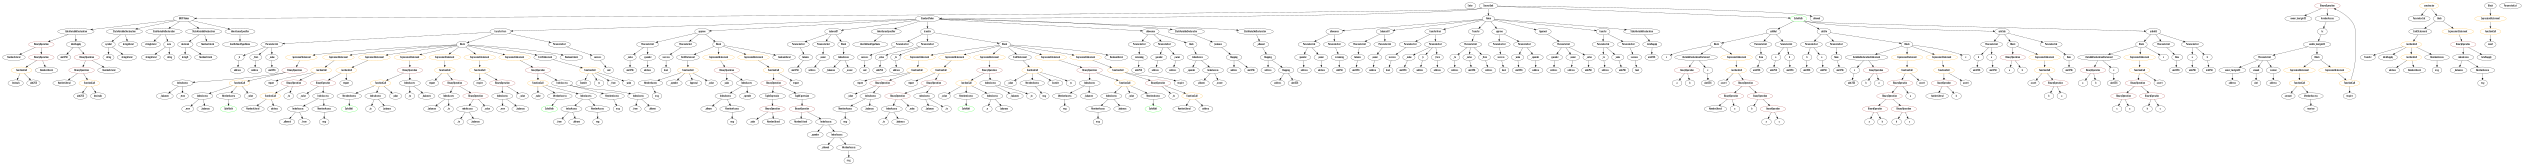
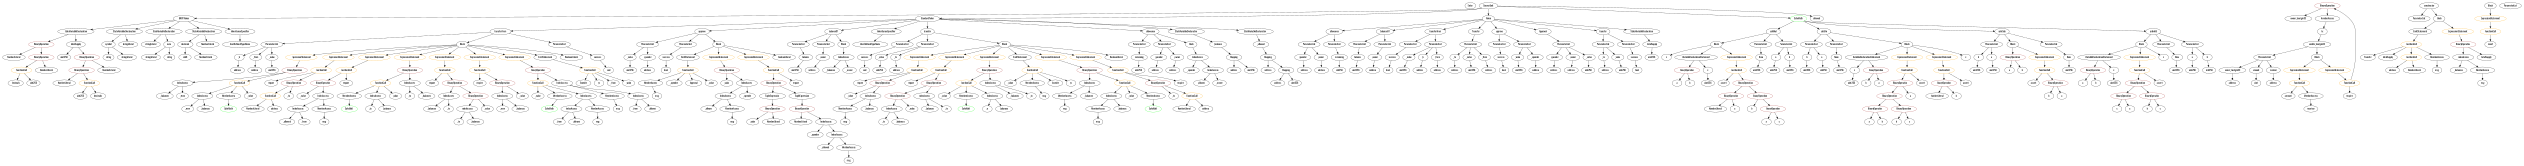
node "constructor": color orange -> black
node "string8": label "string8" -> "uint8"
